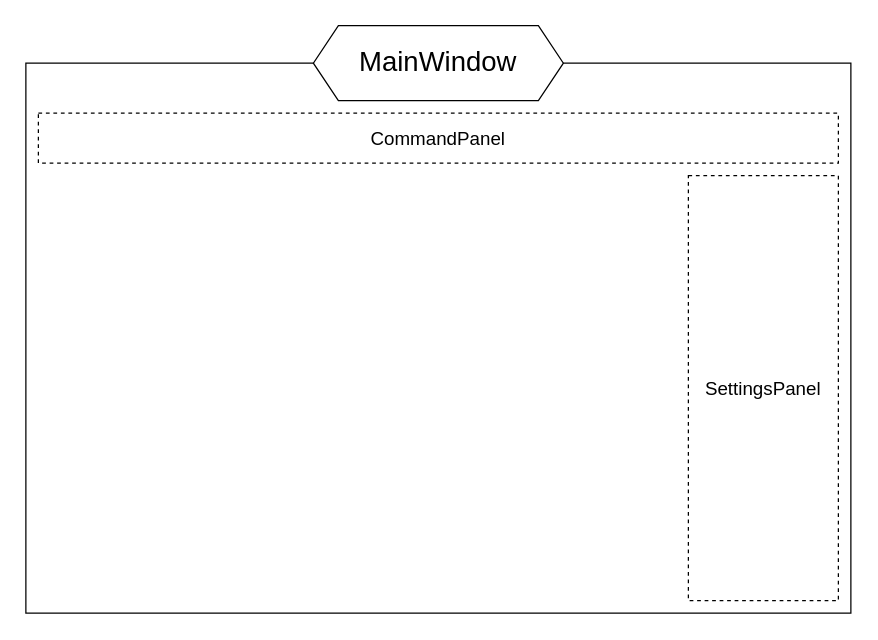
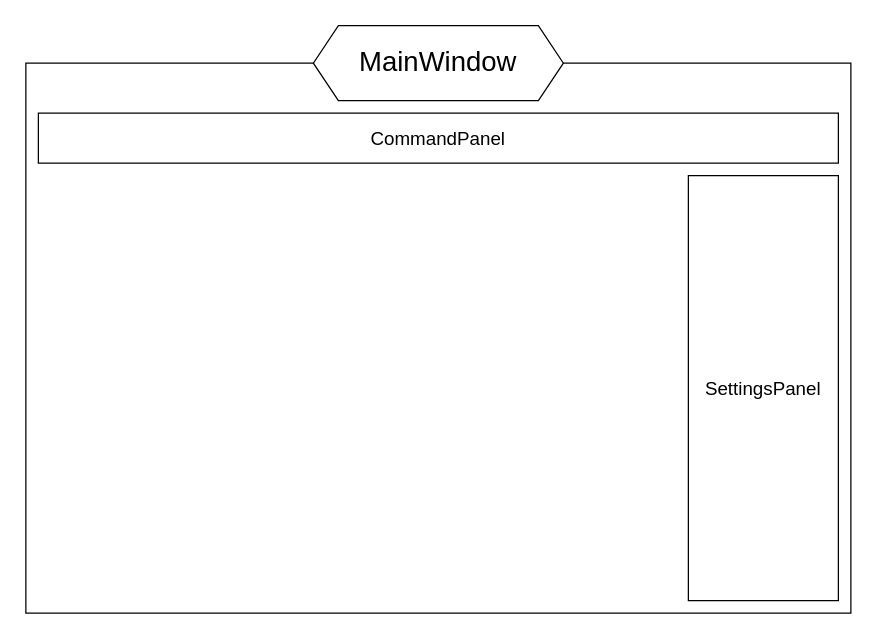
node "CommandPanel": style dashed -> solid
node "SettingsPanel": style dashed -> solid
